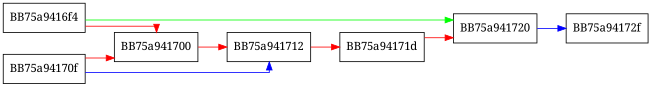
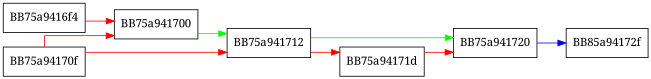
edge "BB75a9416f4" -> "BB75a941720": now "BB75a941712" -> "BB75a941720"
node "BB75a94172f": label "BB75a94172f" -> "BB85a94172f"
edge "BB75a941700" -> "BB75a941712": color red -> green
edge "BB75a94170f" -> "BB75a941712": color blue -> red
